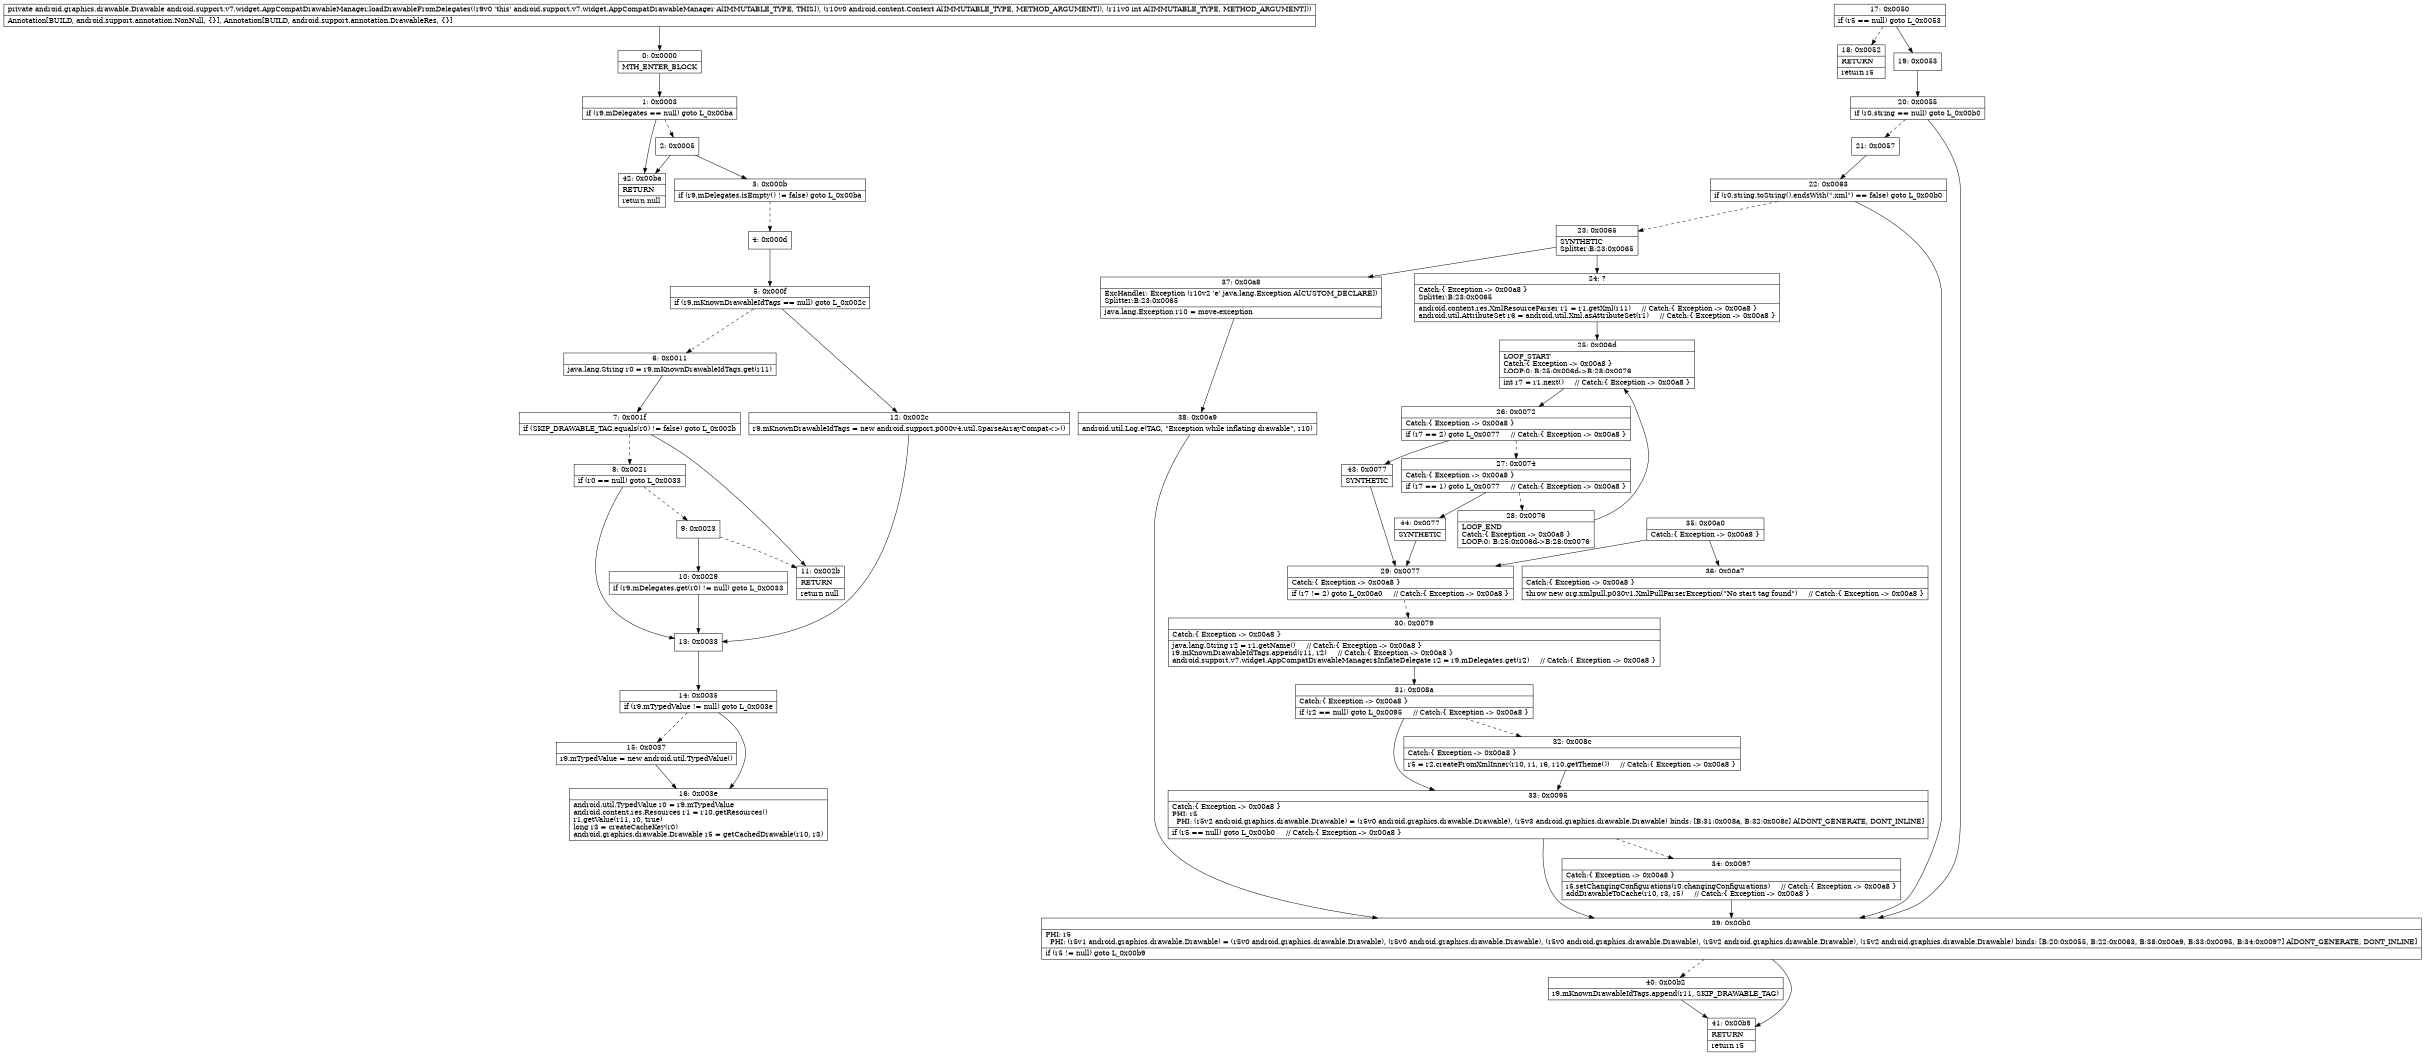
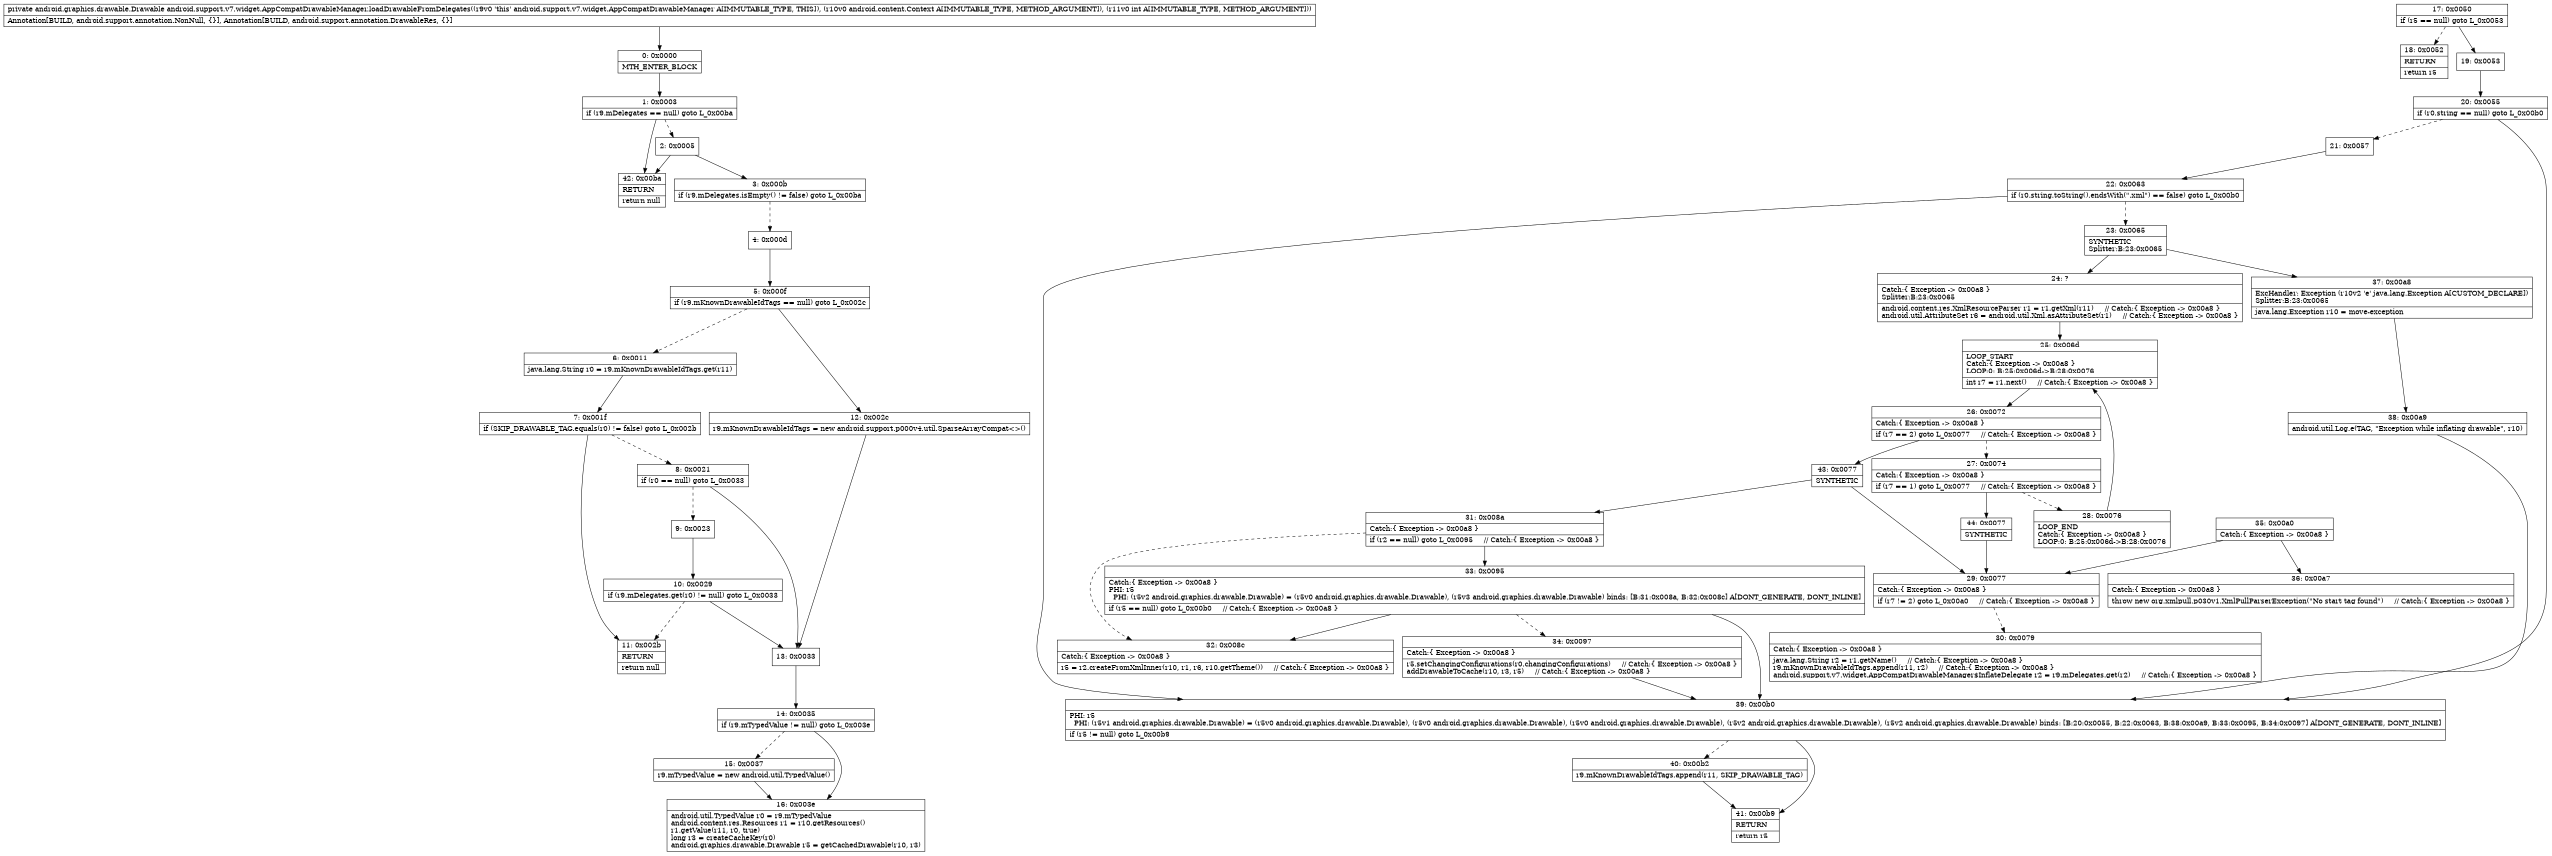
edge "9: 0x0023" -> "11: 0x002b": now "10: 0x0029" -> "11: 0x002b"
edge "30: 0x0079" -> "31: 0x008a": now "43: 0x0077" -> "31: 0x008a"
edge "32: 0x008c" -> "33: 0x0095": reversed
